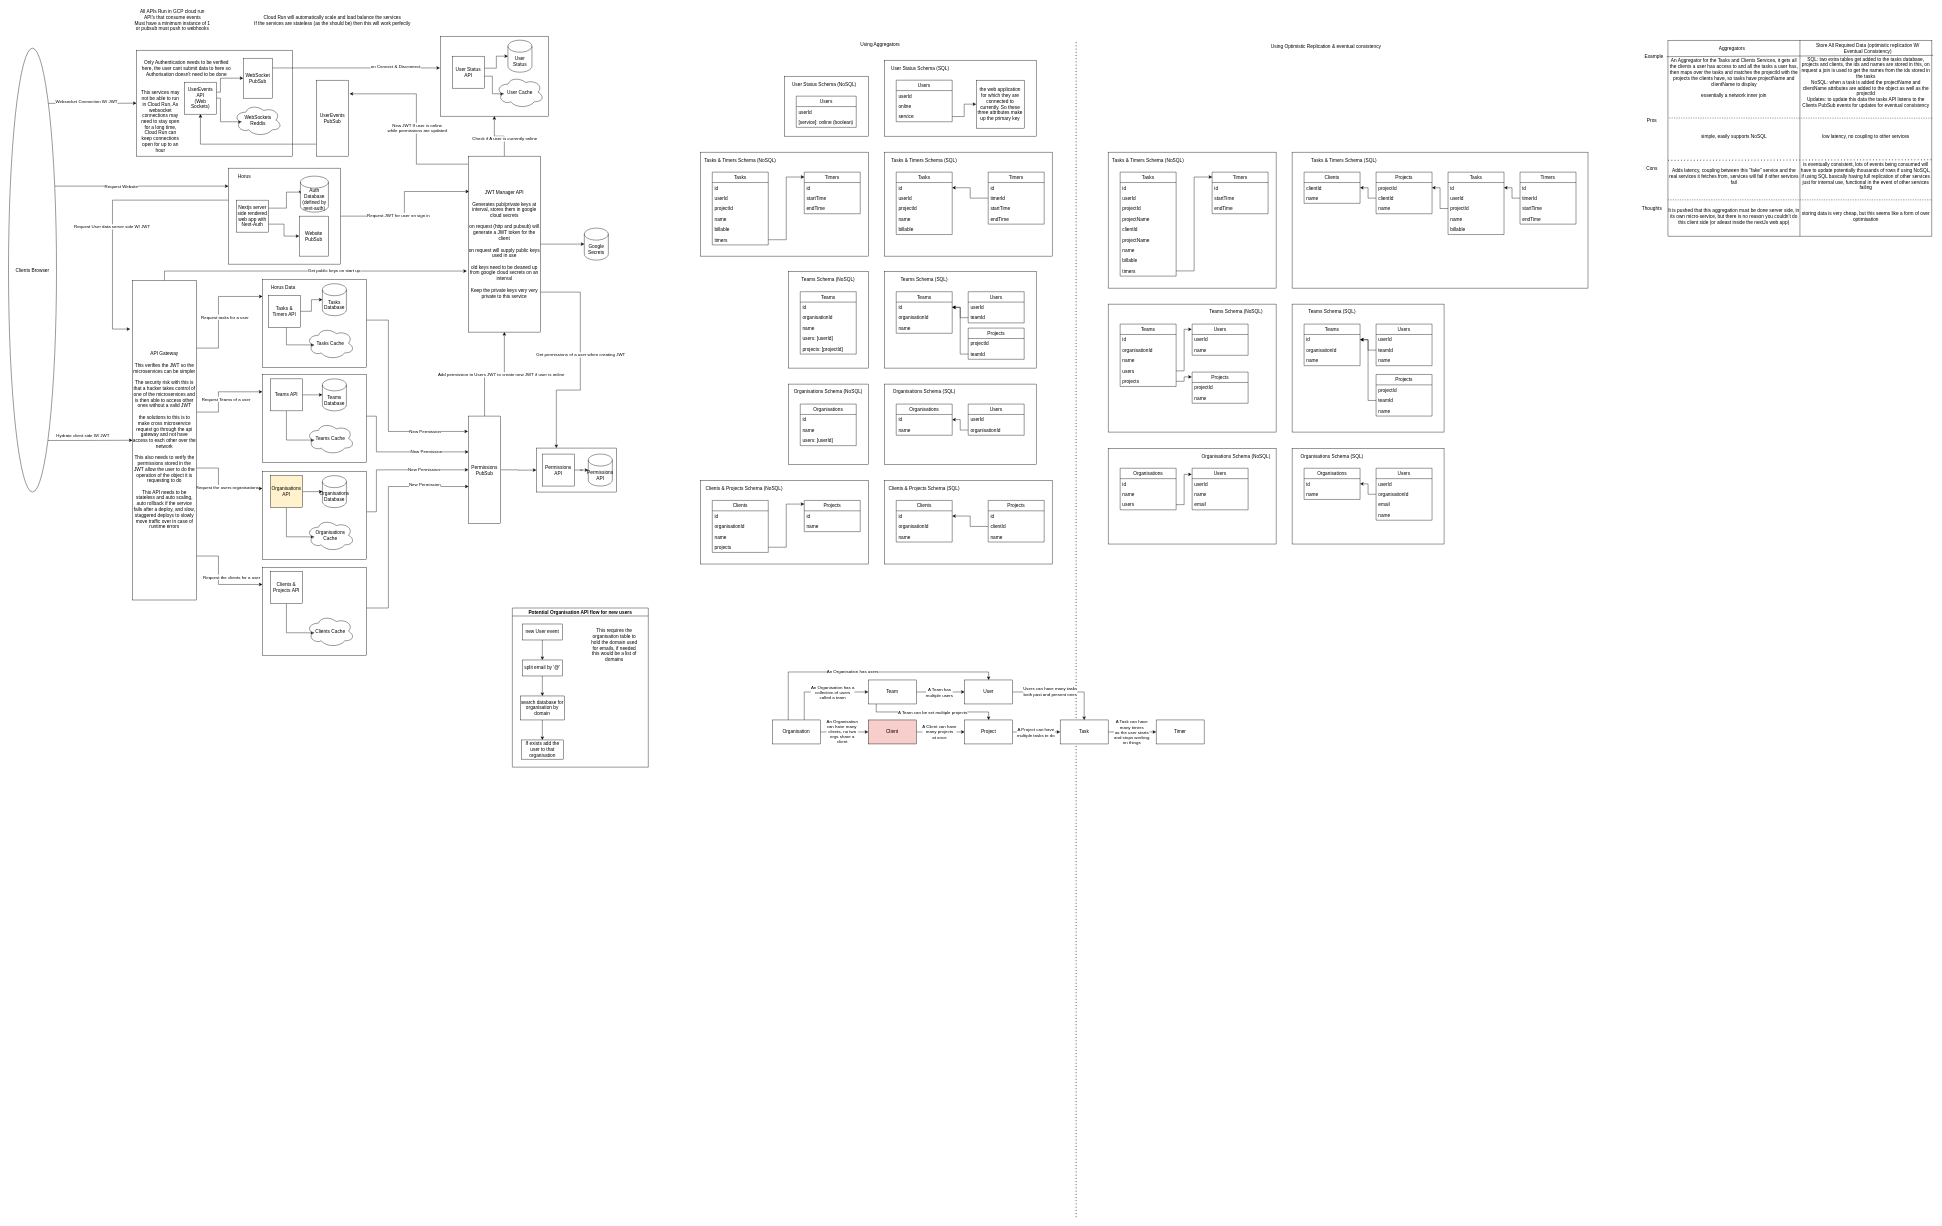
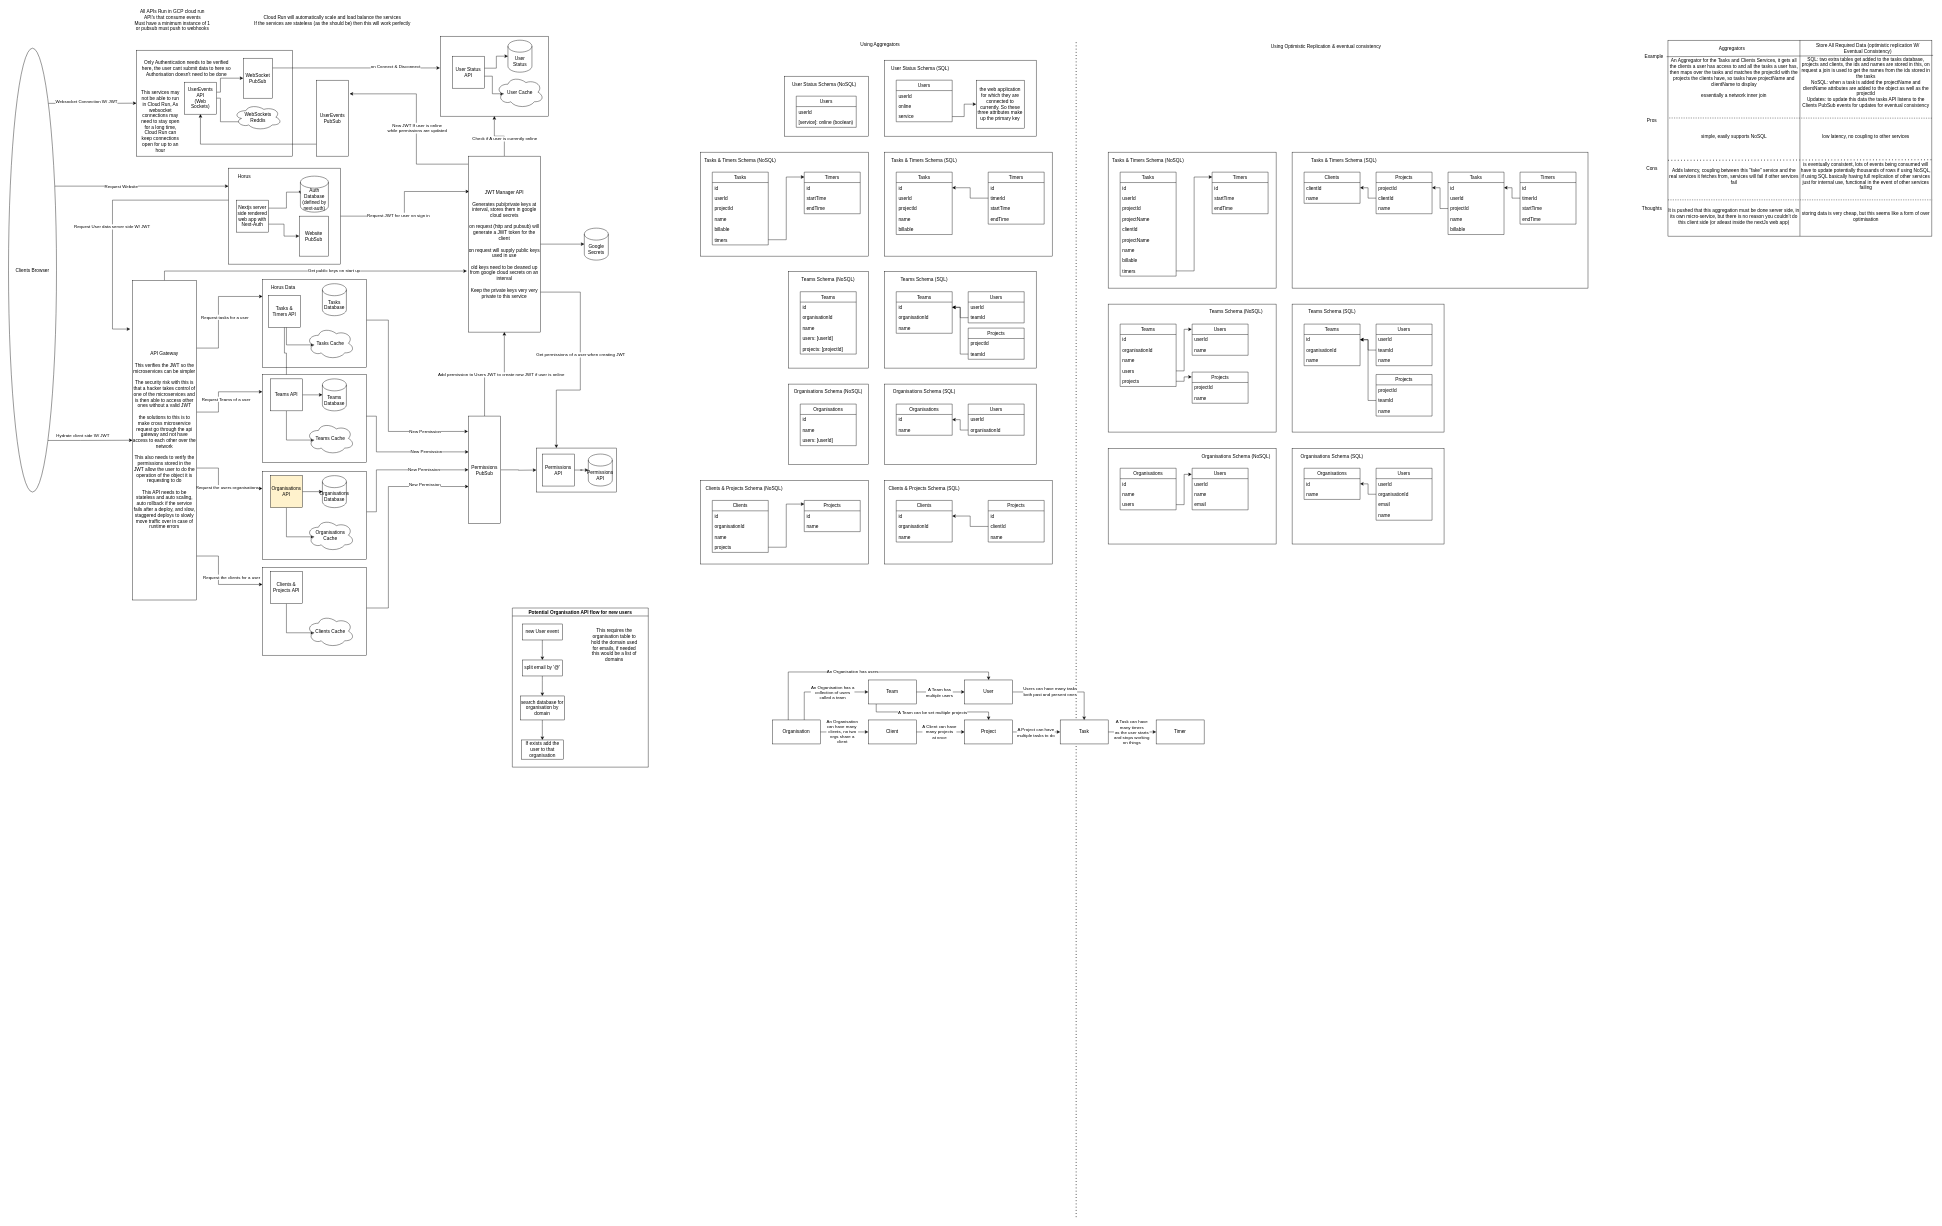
node "WebSockets Reddis": size 48x32 -> 48x26
edge "Tasks & Timers API" -> "Tasks Database": now "Tasks & Timers API" -> "Teams API"
node "Client": fillcolor #f8cecc -> #ffffff
